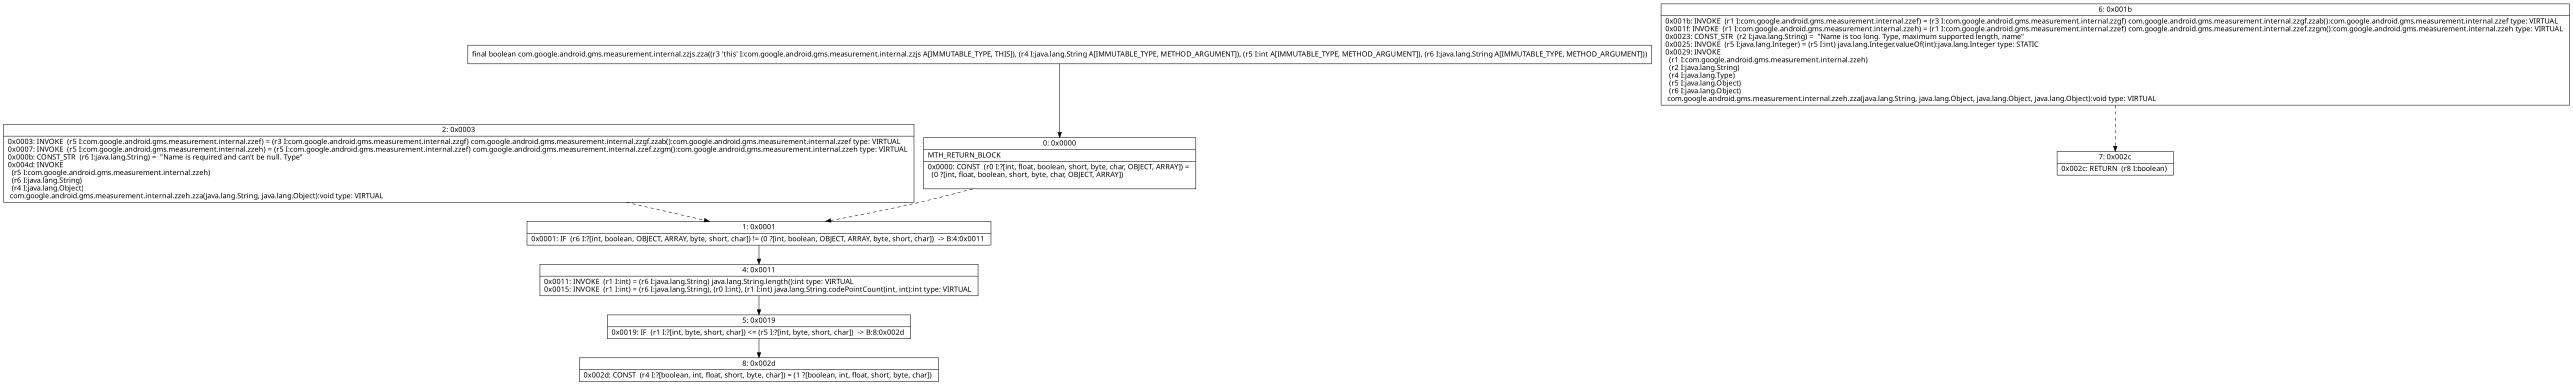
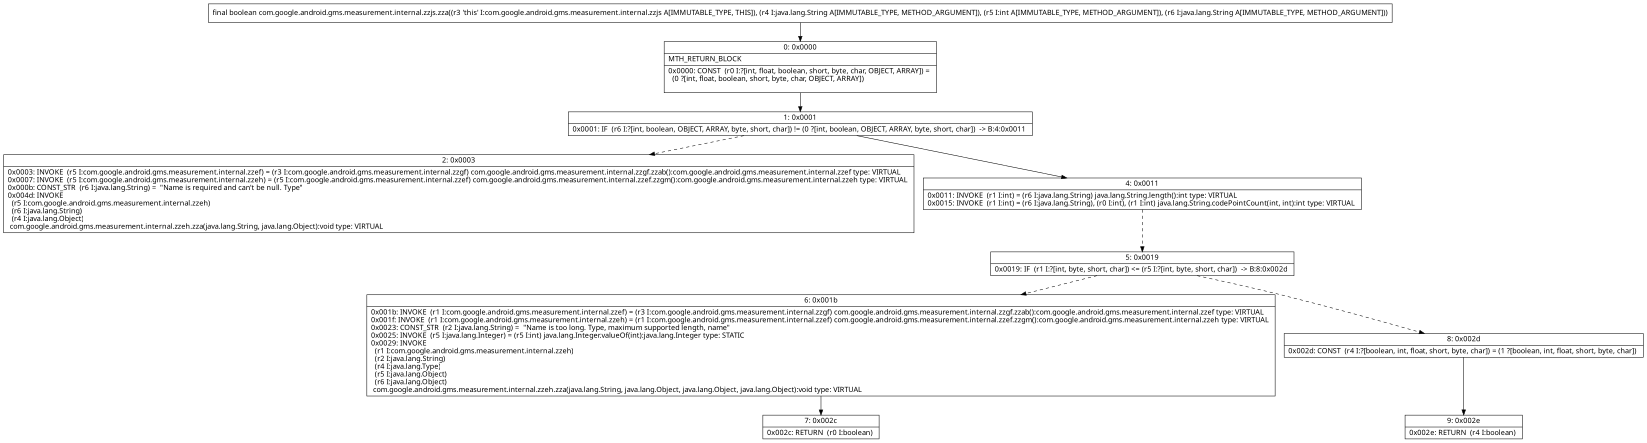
edge "6: 0x001b" -> "7: 0x002c": style dashed -> solid
node "7: 0x002c": text "0x002c: RETURN  (r8 I:boolean)" -> "0x002c: RETURN  (r0 I:boolean)"
edge "0: 0x0000" -> "1: 0x0001": style dashed -> solid
edge "2: 0x0003" -> "1: 0x0001": reversed
edge "5: 0x0019" -> "6: 0x001b": added
edge "4: 0x0011" -> "5: 0x0019": style solid -> dashed
edge "5: 0x0019" -> "8: 0x002d": style solid -> dashed
node "9: 0x002e": added
